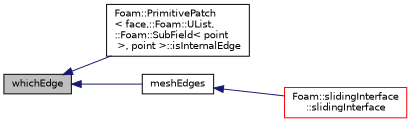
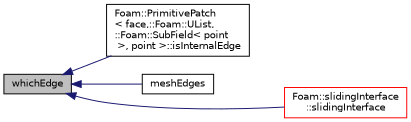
edge "Foam::slidingInterface ::slidingInterface" -> "meshEdges": now "Foam::slidingInterface ::slidingInterface" -> "whichEdge"
